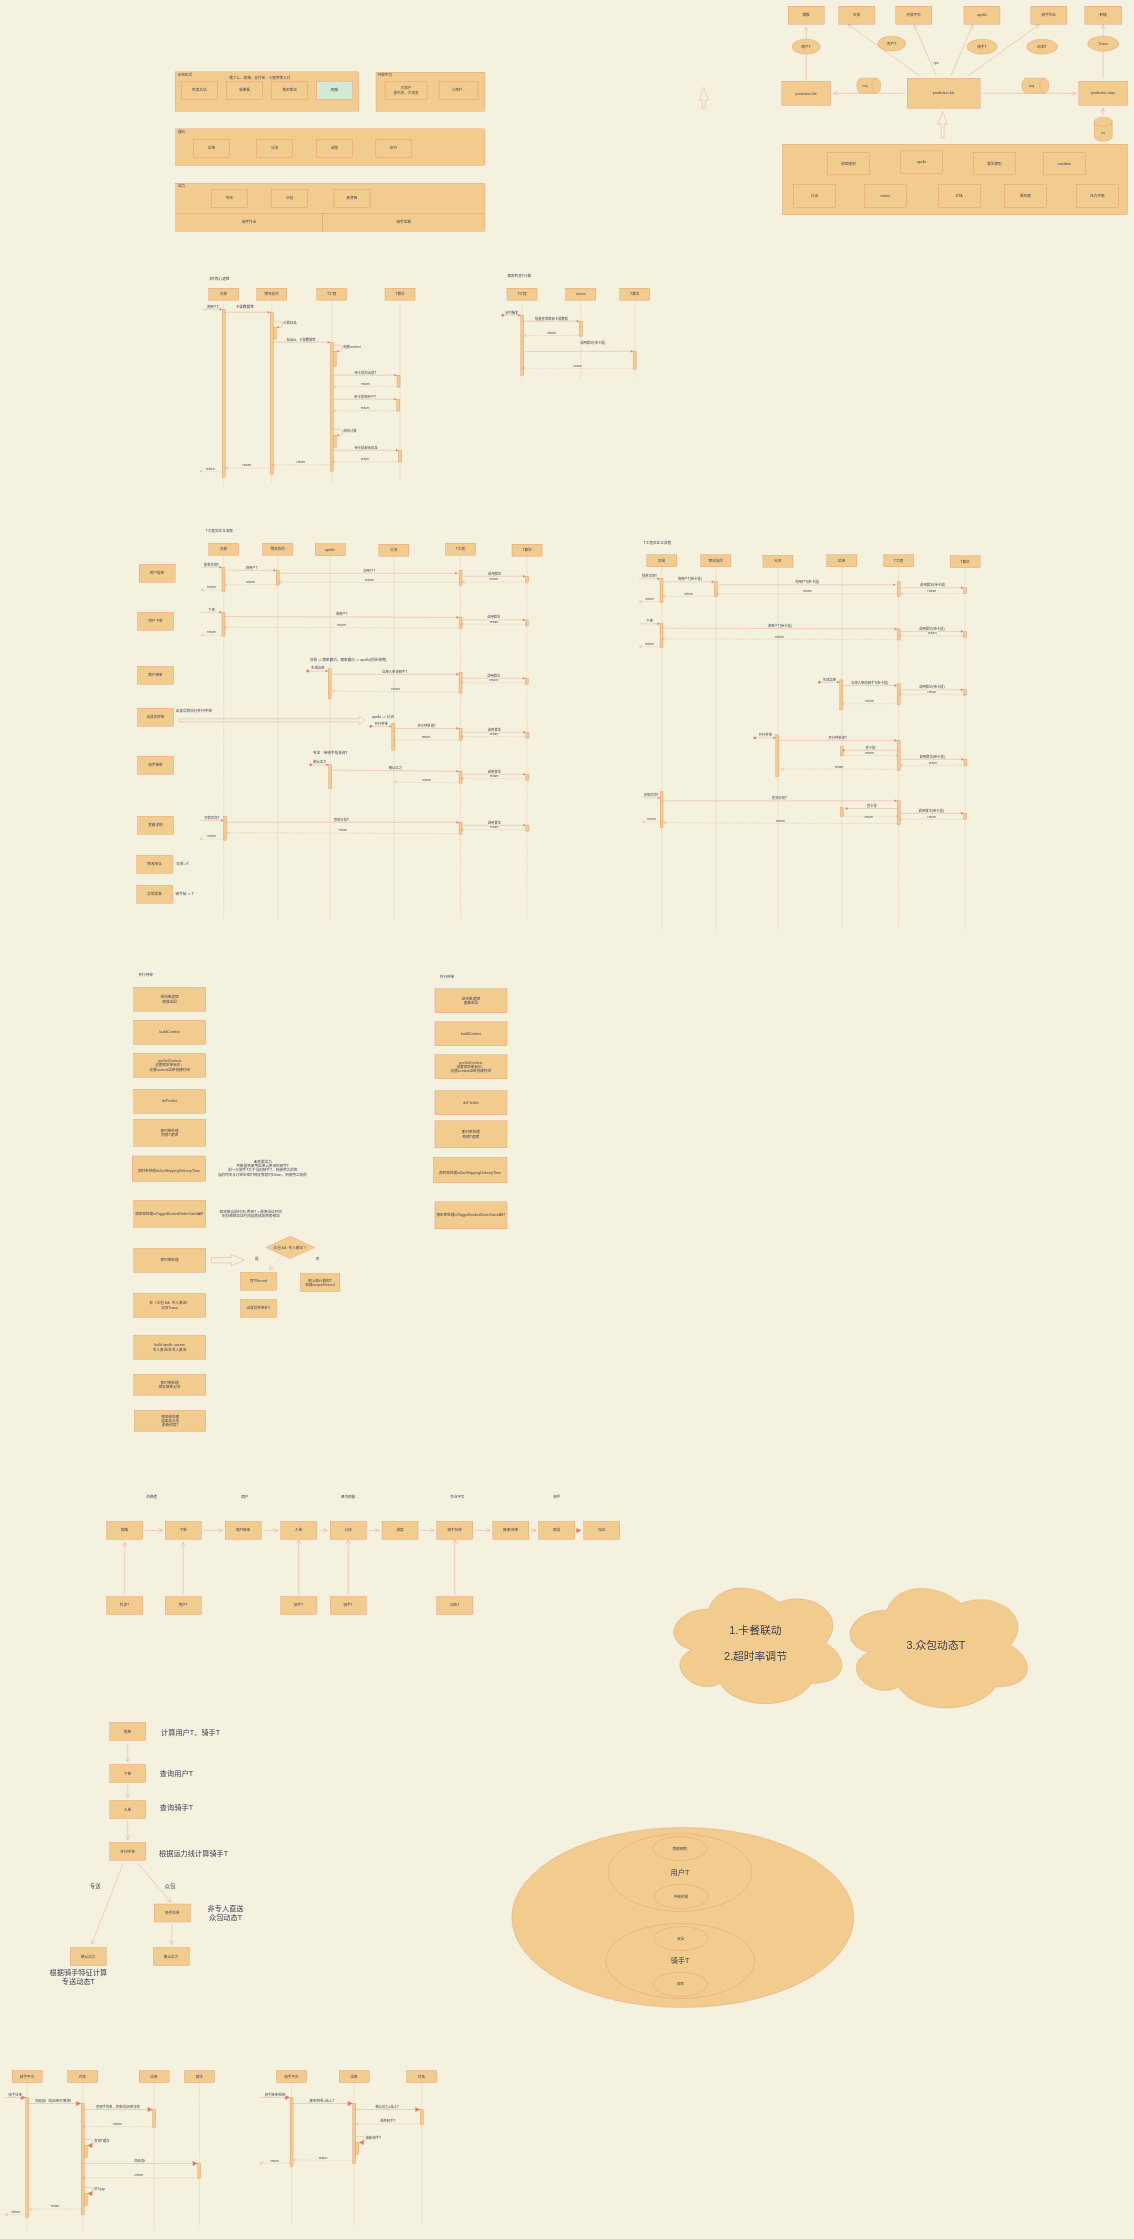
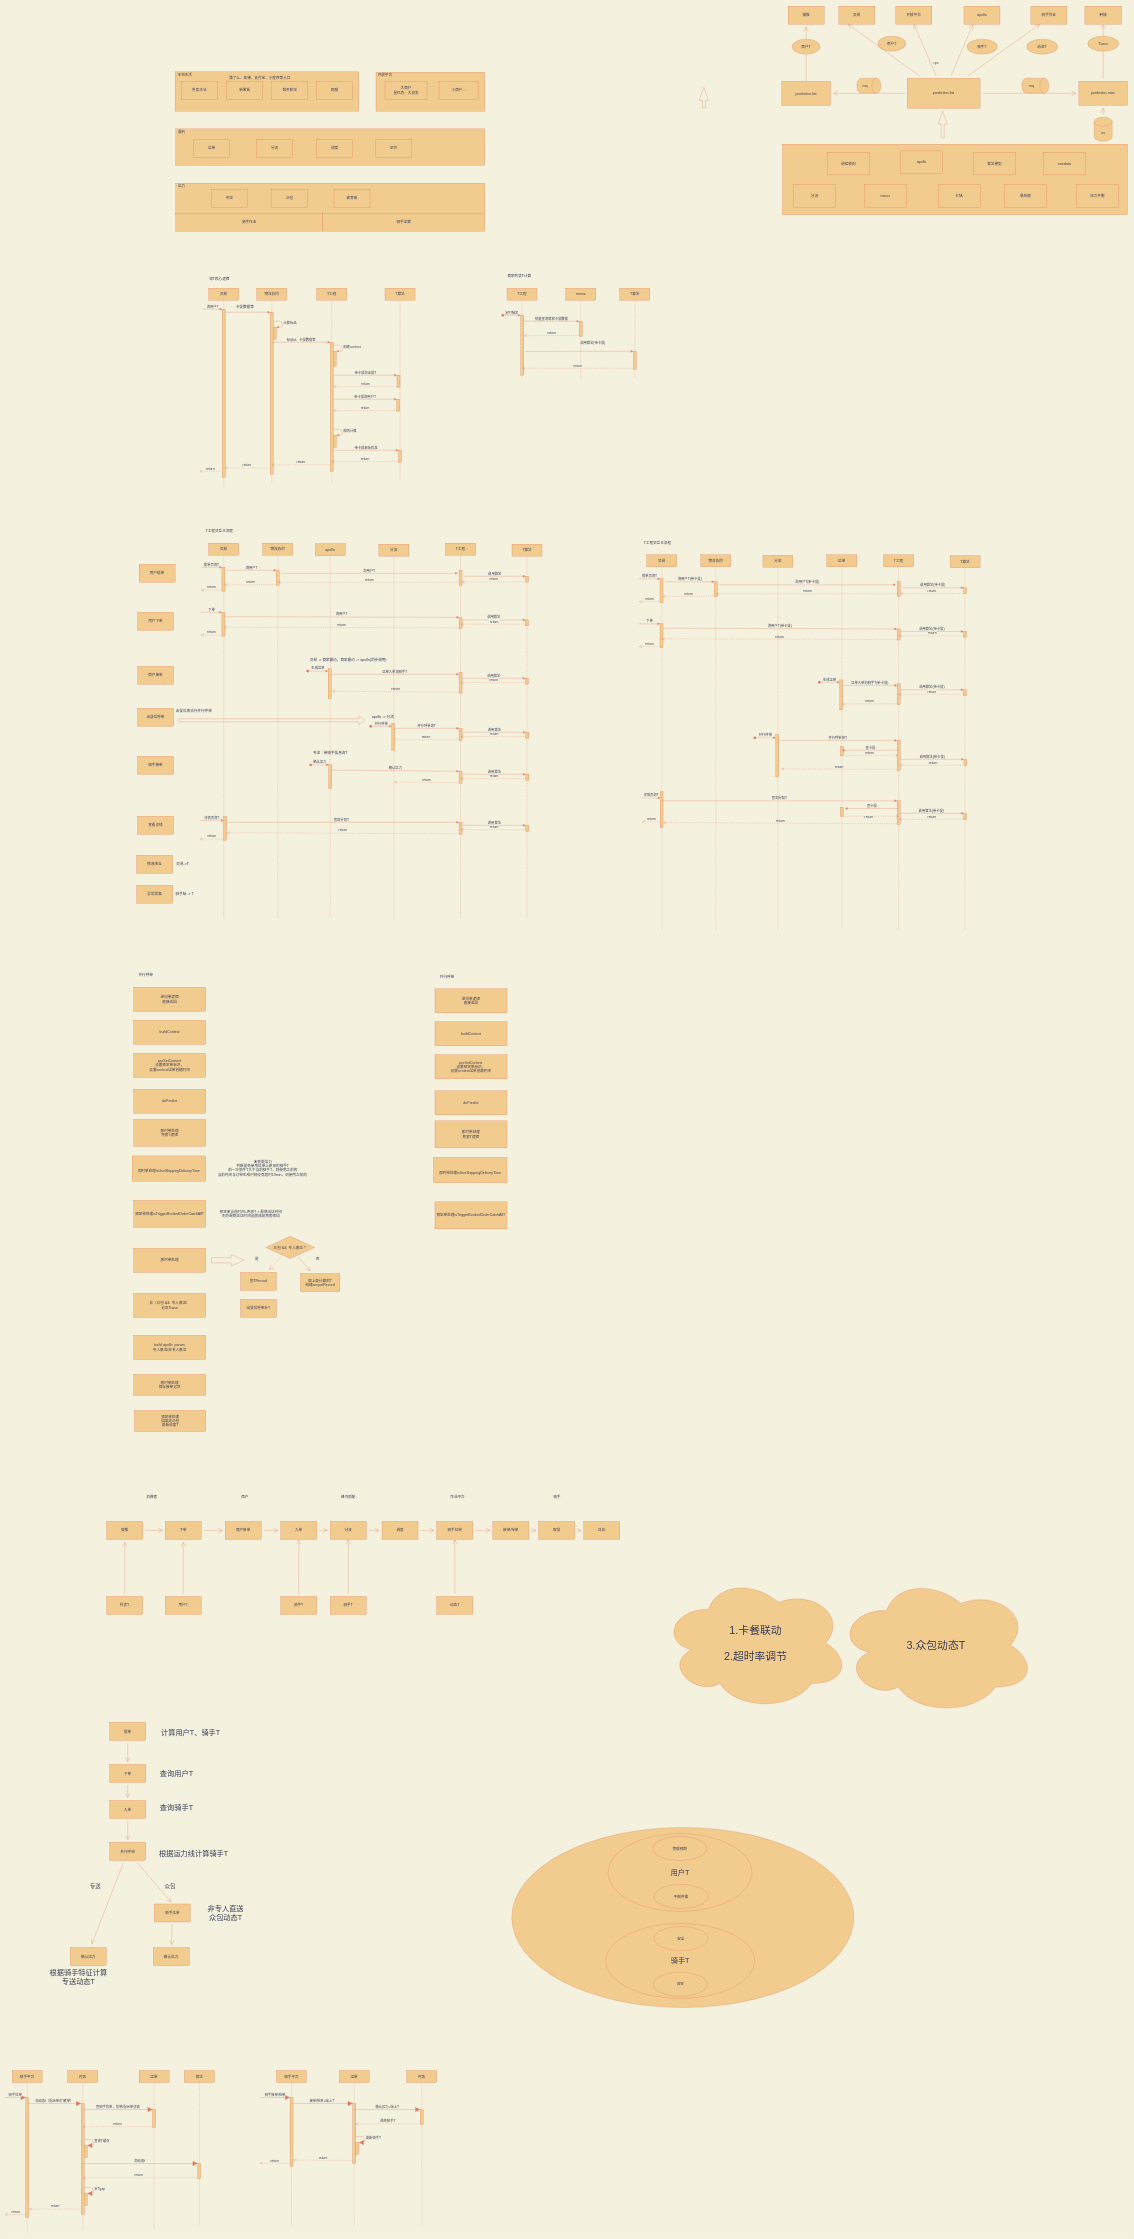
node "跑腿": fillcolor #d5e8d4 -> #f2cc8f
edge "众包 && 专人直送？" -> "取上面计算的T 构建accpetRecord": added
edge "取餐" -> "送达": arrowhead block -> open
